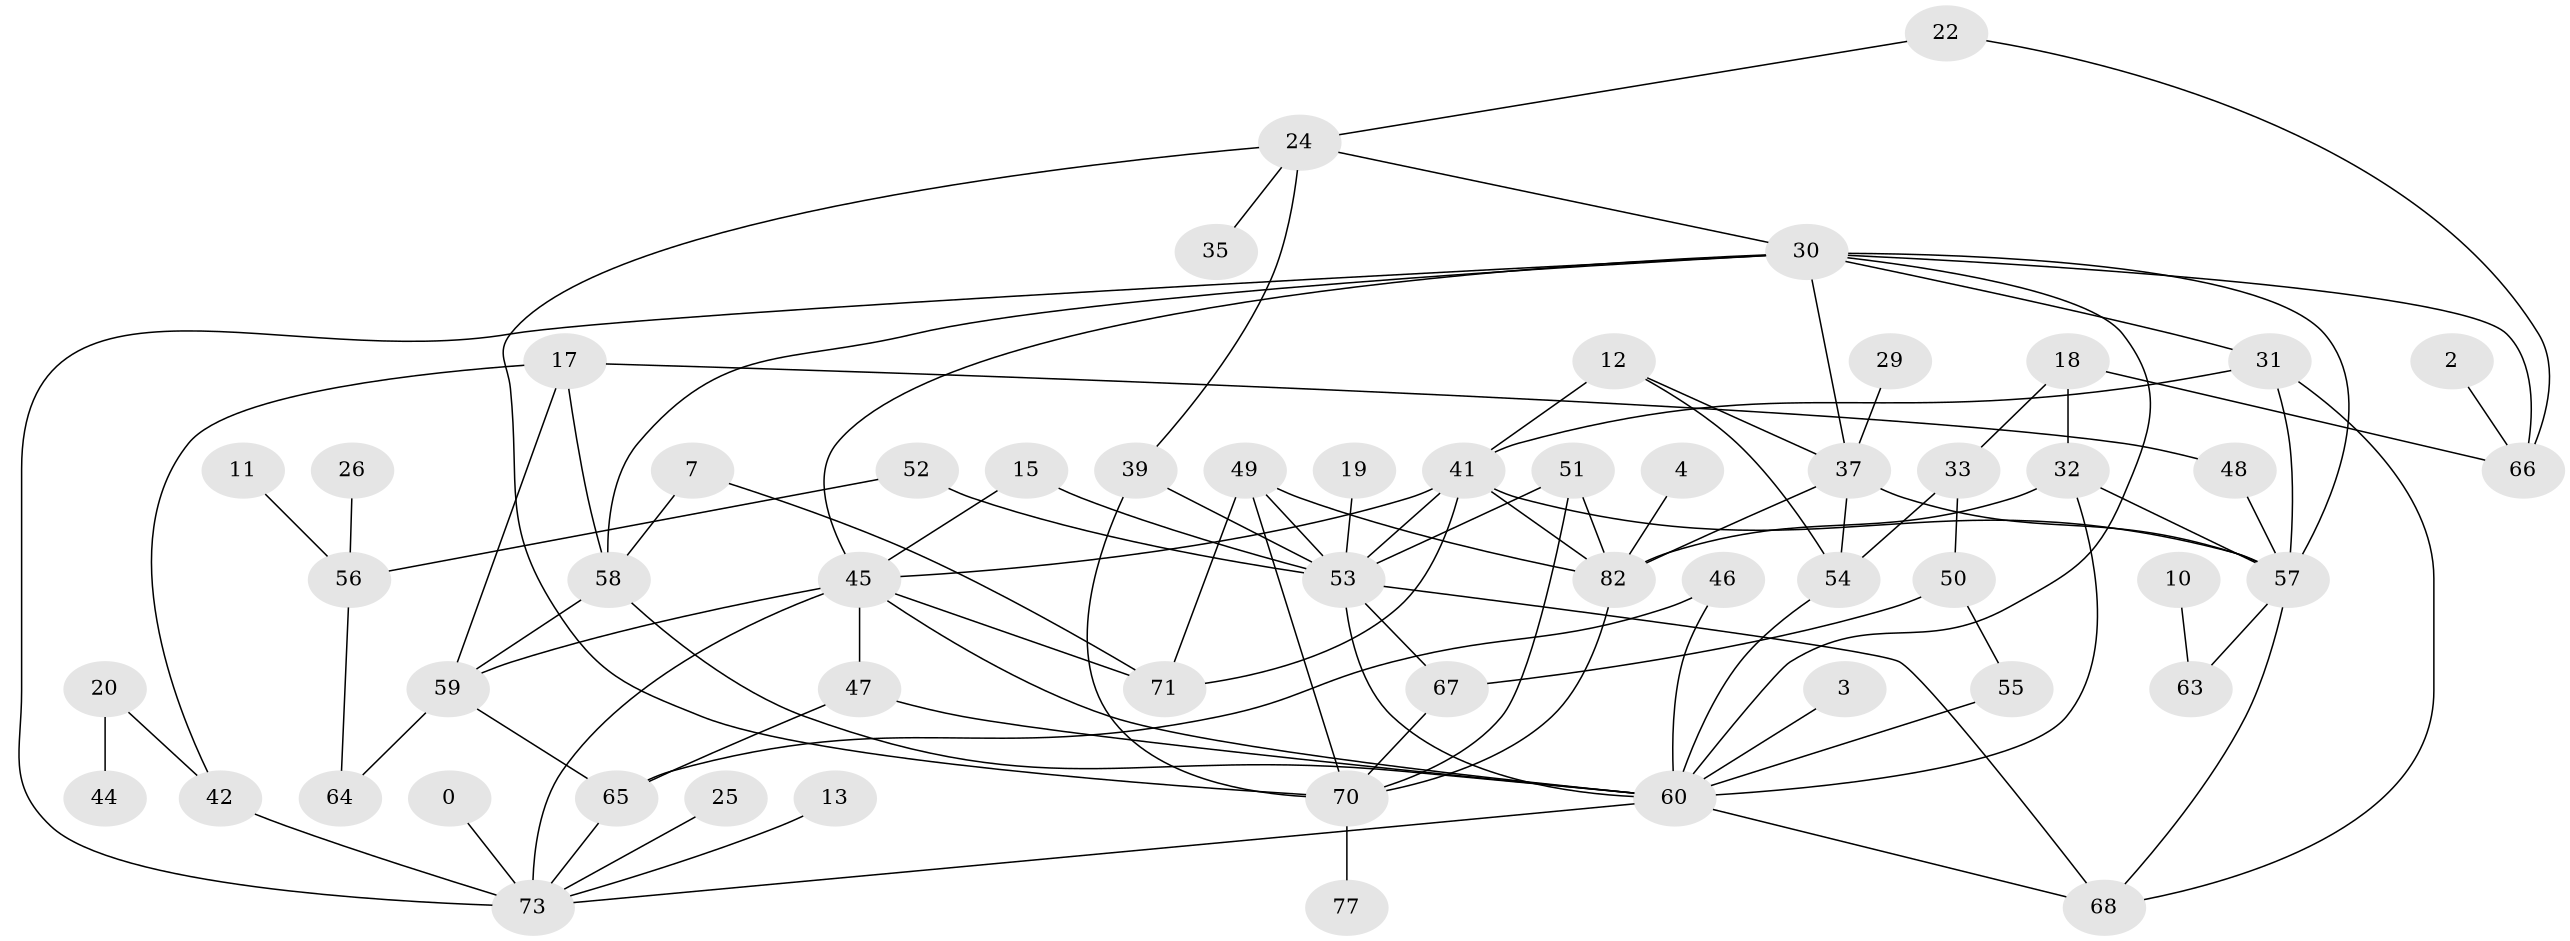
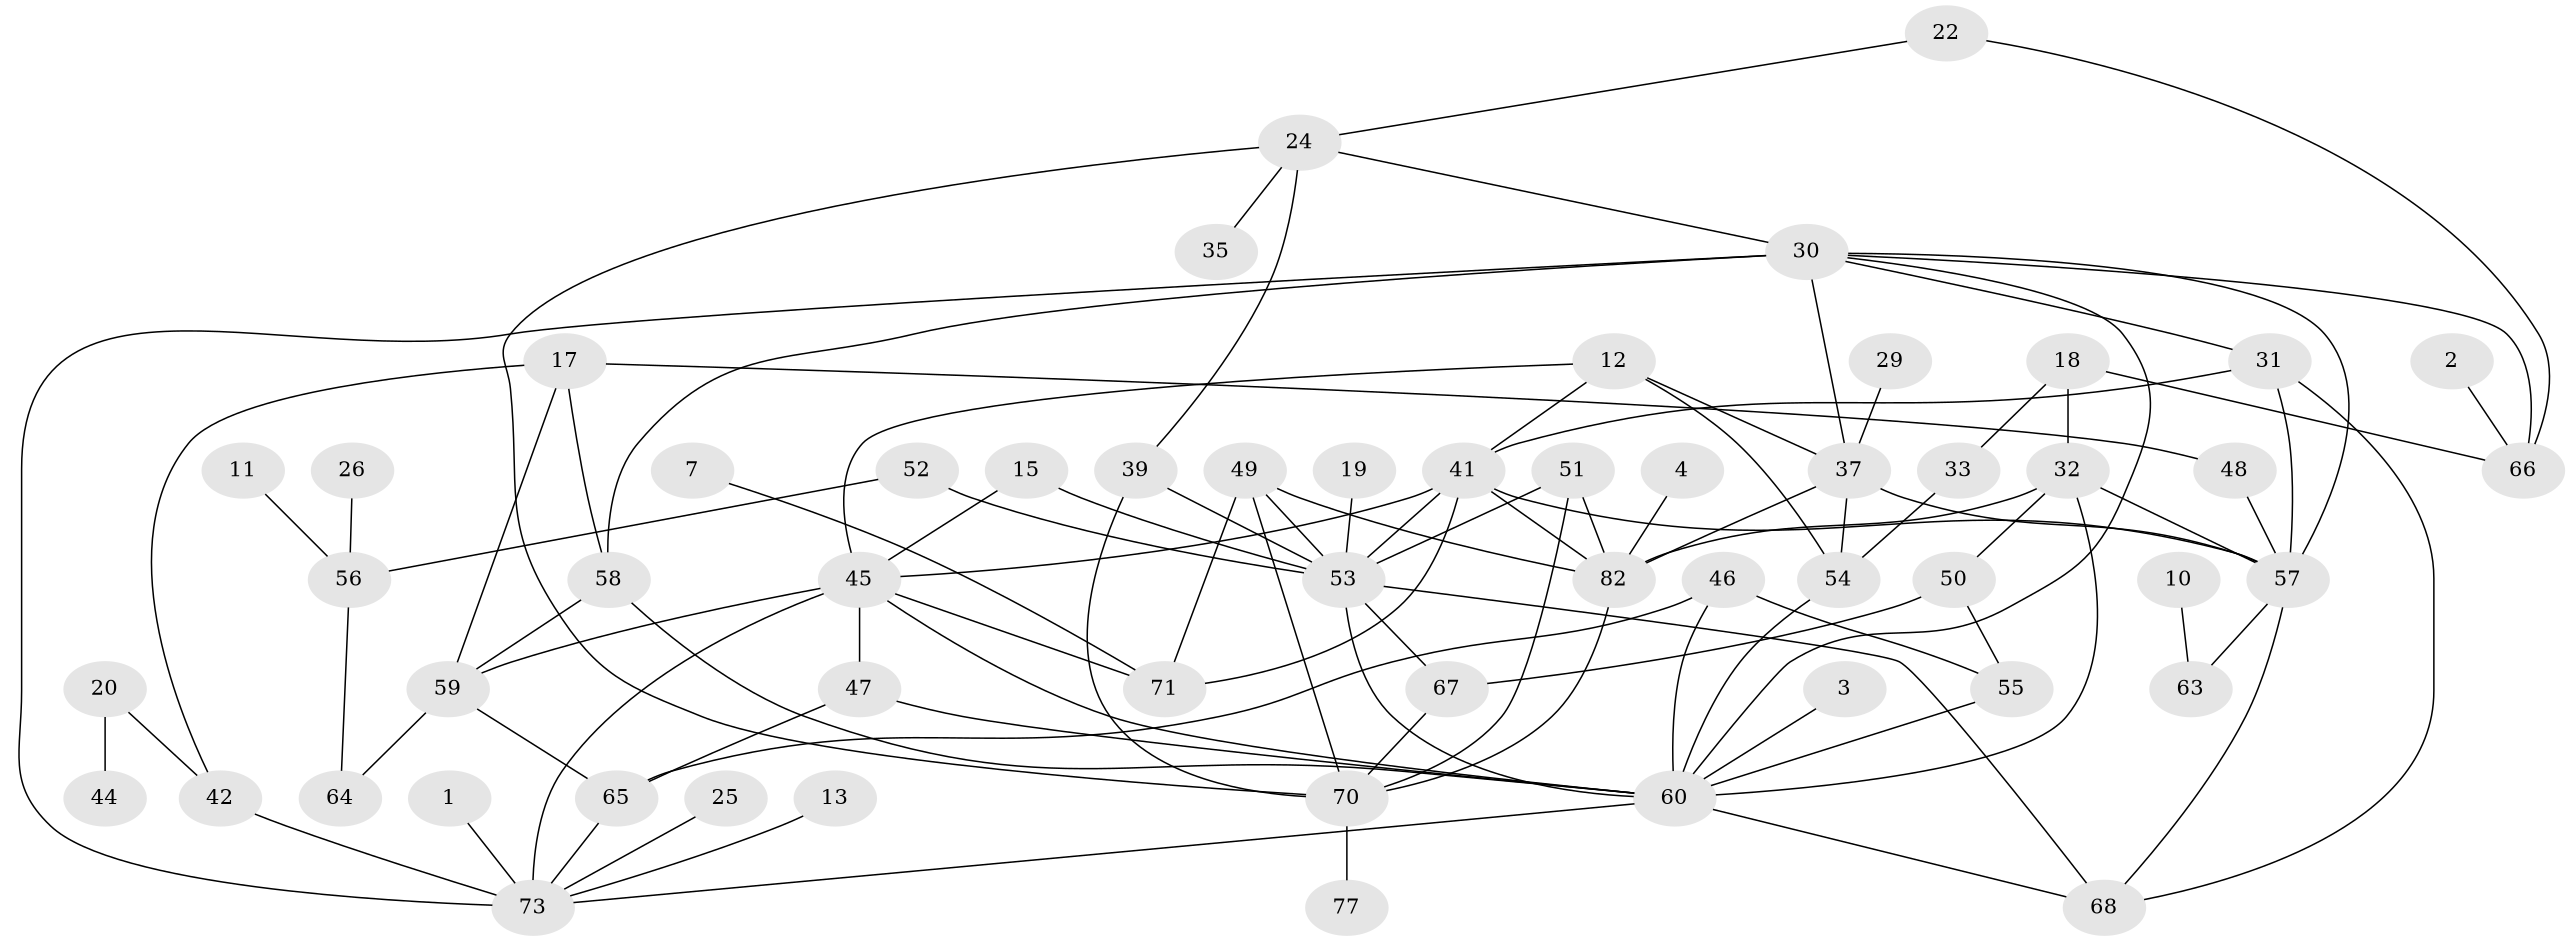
edge "30" -- "45": now "12" -- "45"
edge "33" -- "50": now "32" -- "50"
edge "7" -- "58": removed
edge "46" -- "55": added
node "0": label "0" -> "1"
